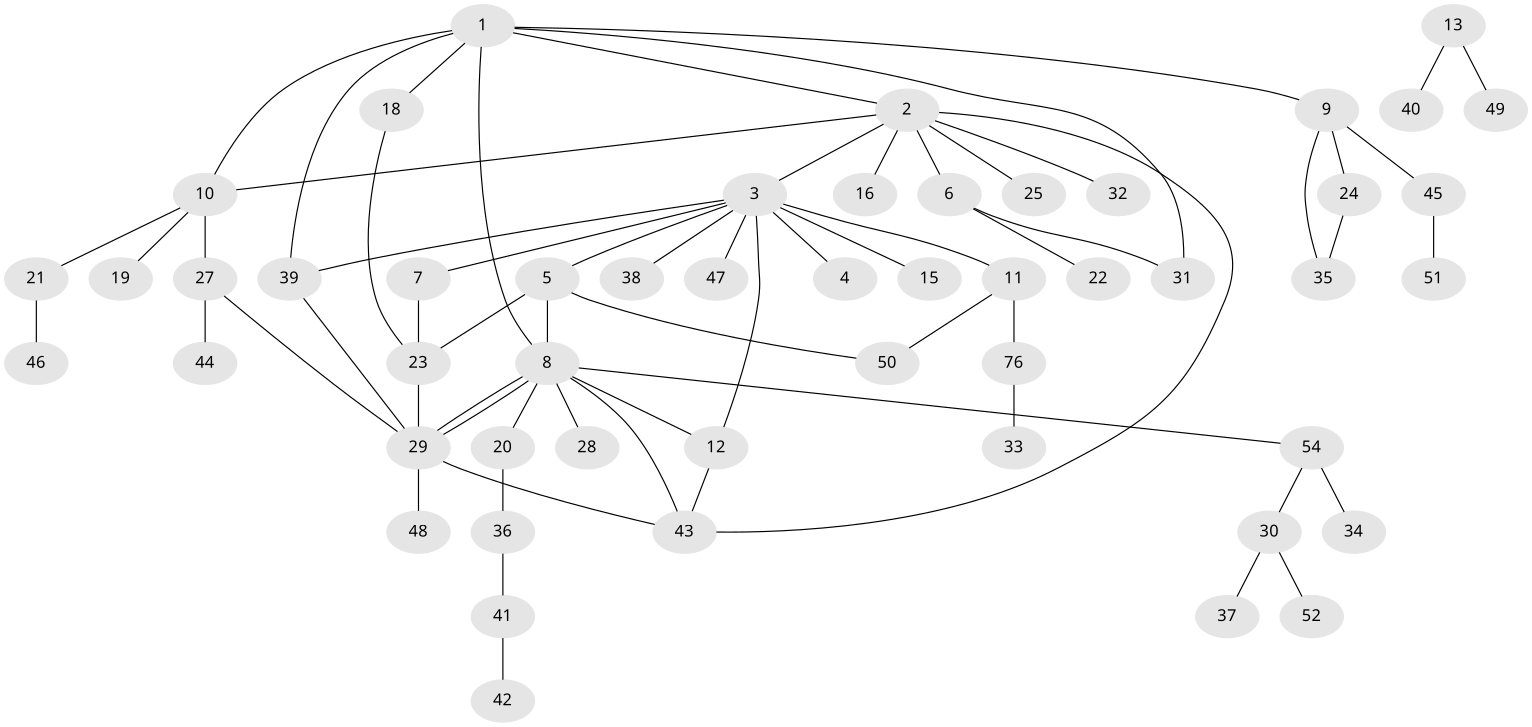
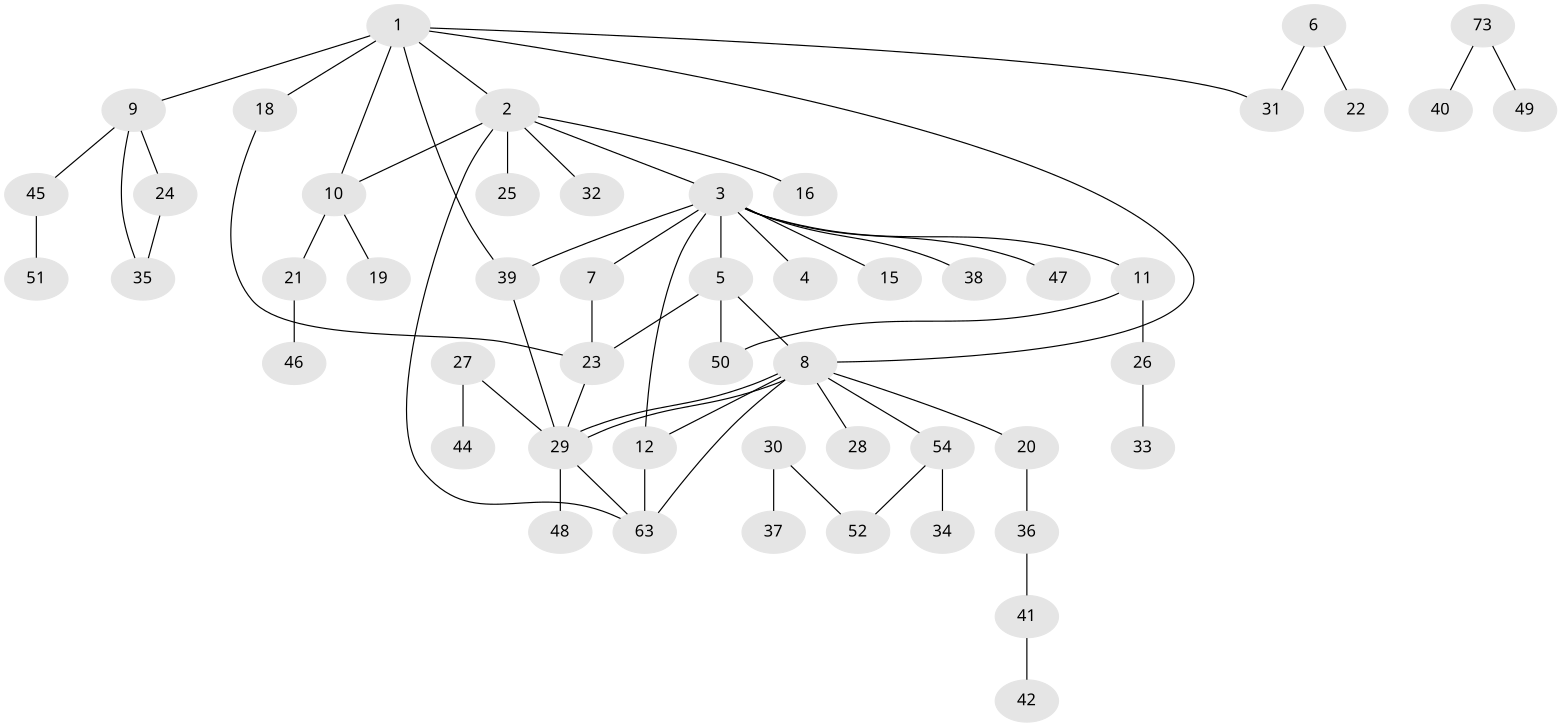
node "13": label "13" -> "73"
edge "2" -- "6": removed
edge "10" -- "27": removed
node "76": label "76" -> "26"
edge "54" -- "30": now "54" -- "52"
node "43": label "43" -> "63"
